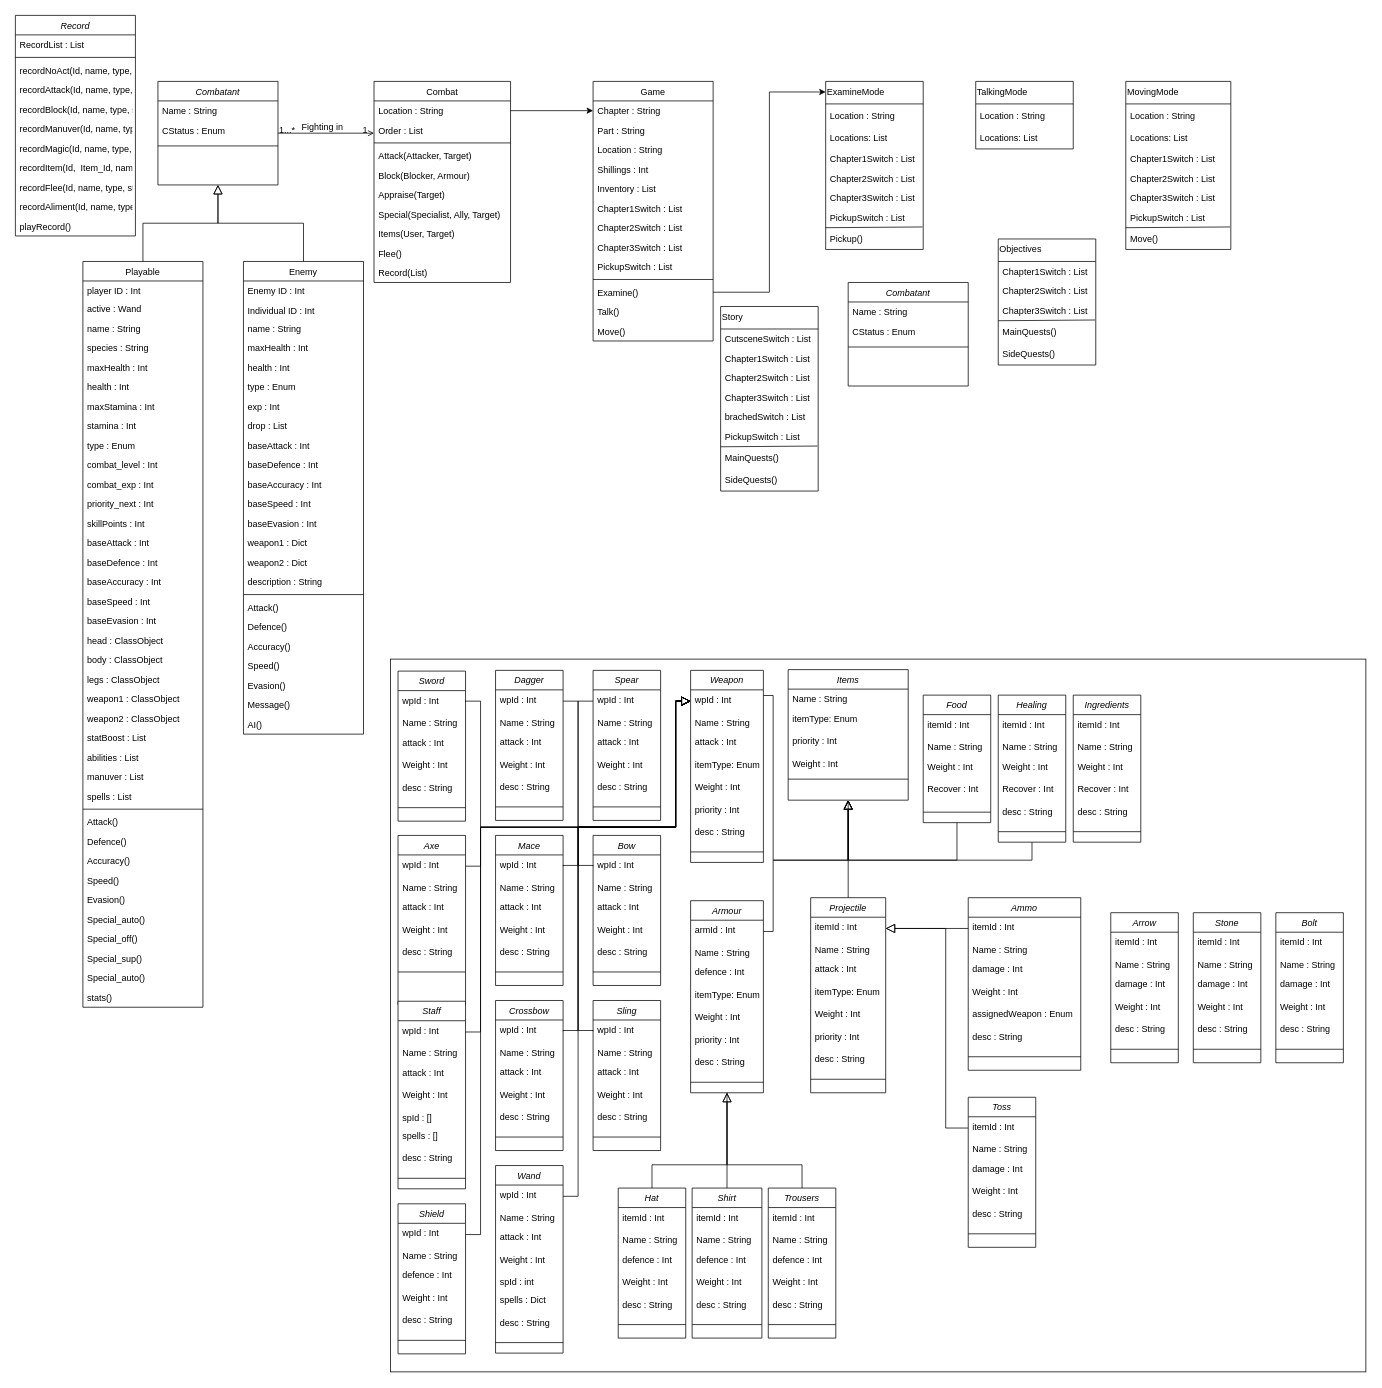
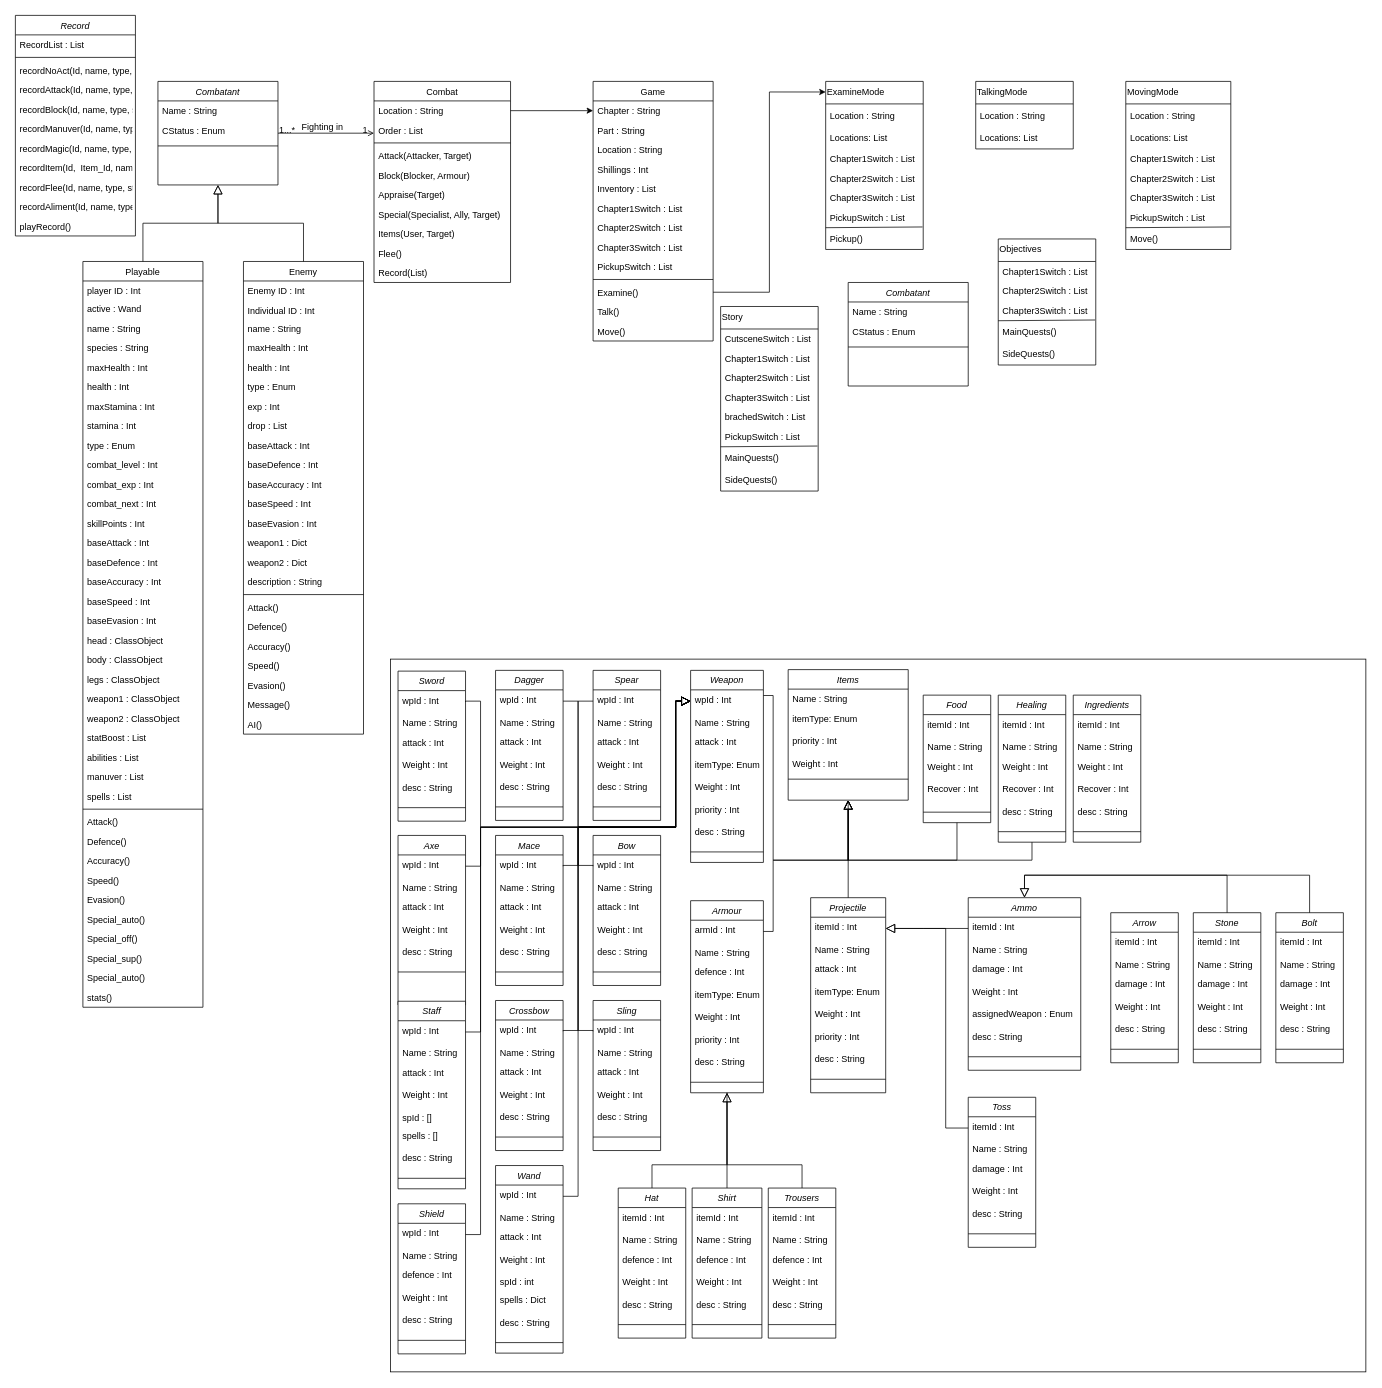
node "priority_next : Int": label "priority_next : Int" -> "combat_next : Int"
edge "Bolt" -> "Ammo": added
edge "Stone" -> "Ammo": added
